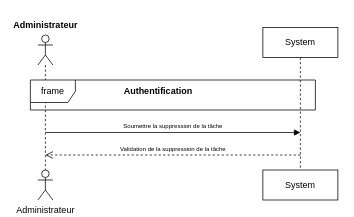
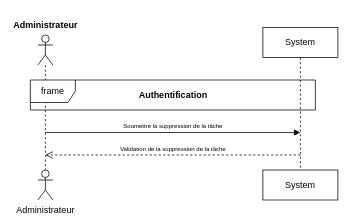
node "Authentification": moved (158, 91) -> (173, 95)
